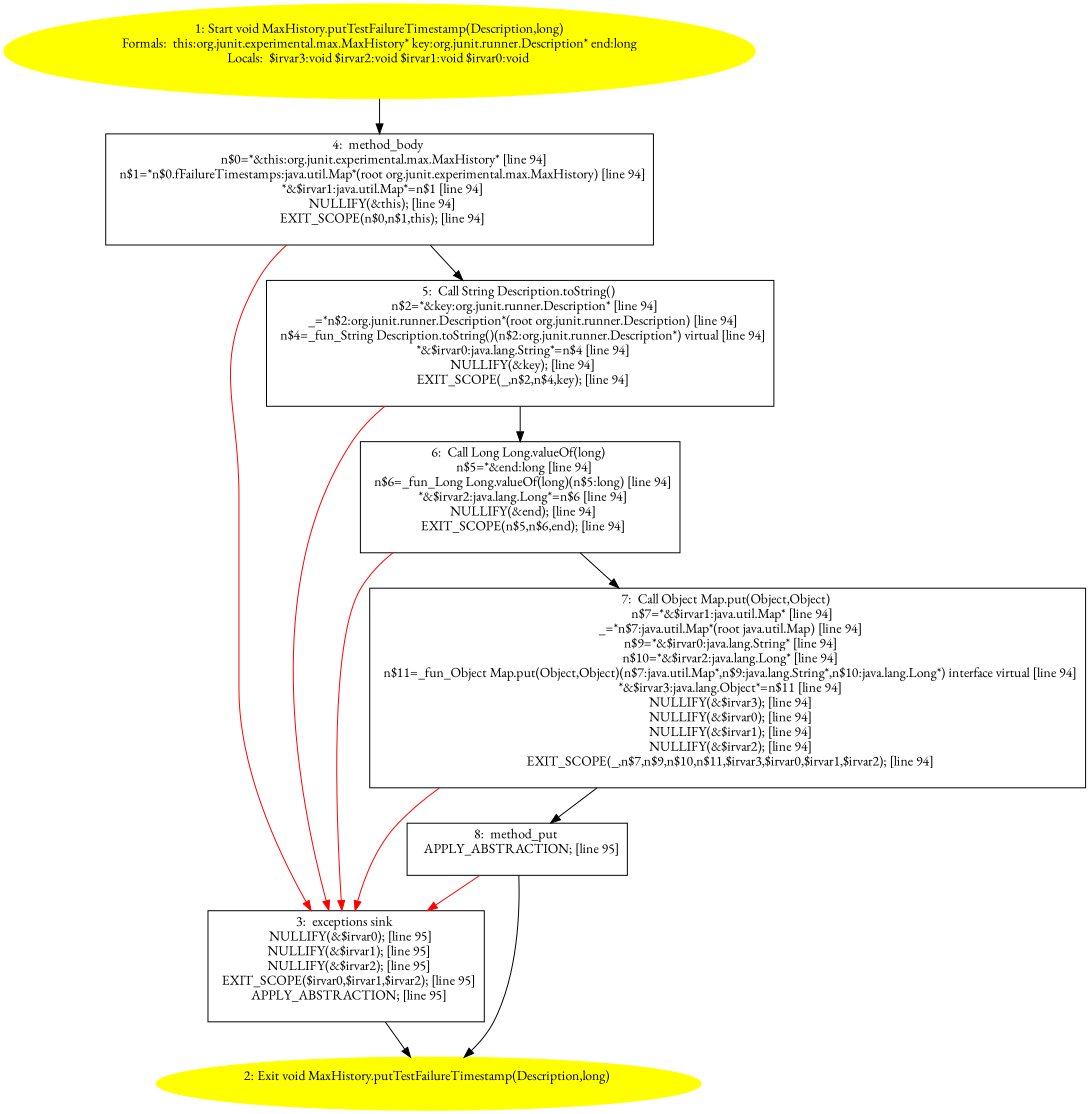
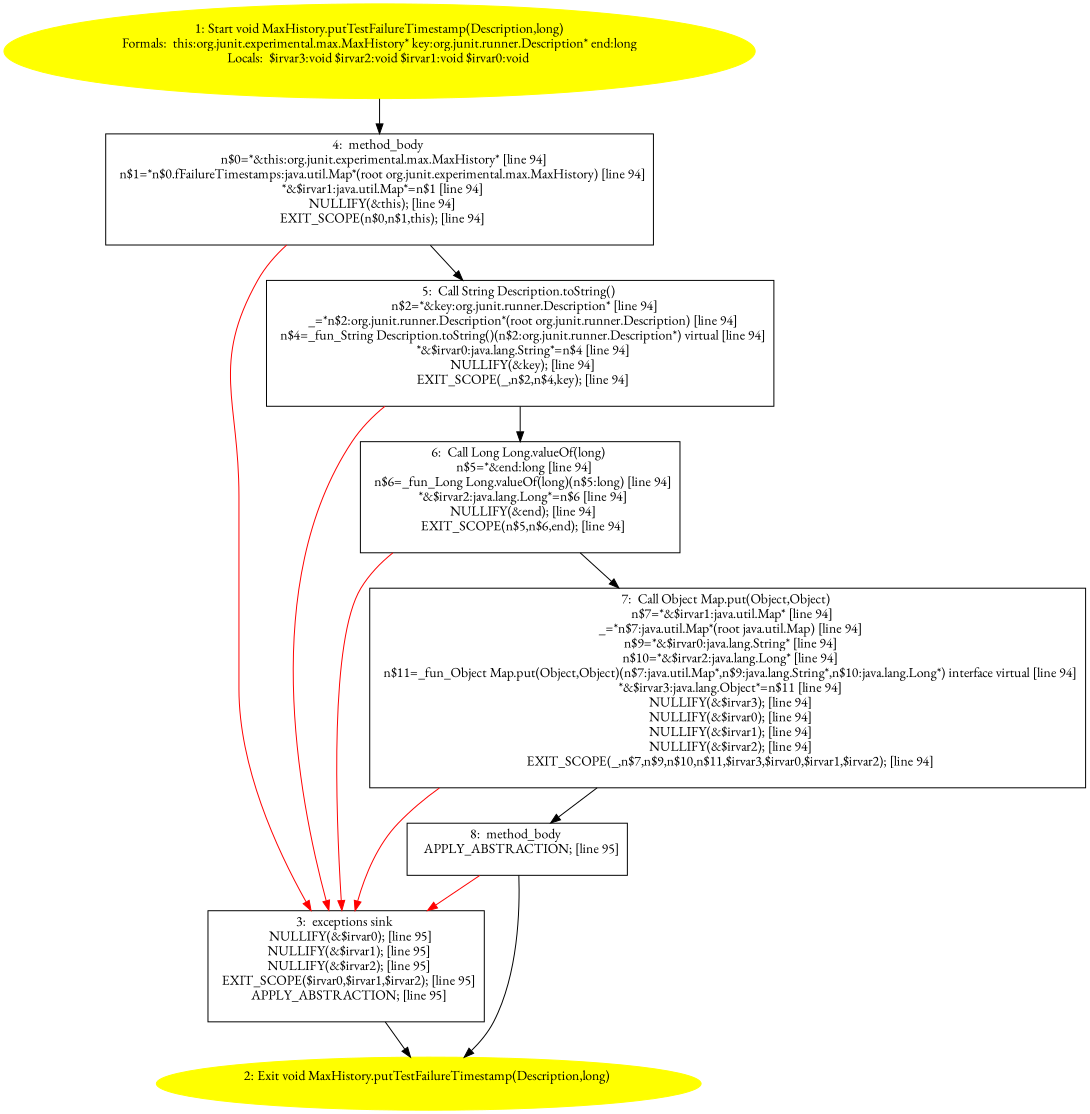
node "8:  method_put APPLY_ABSTRACTION; [line 95]": label "8:  method_put APPLY_ABSTRACTION; [line 95]" -> "8:  method_body APPLY_ABSTRACTION; [line 95]"
